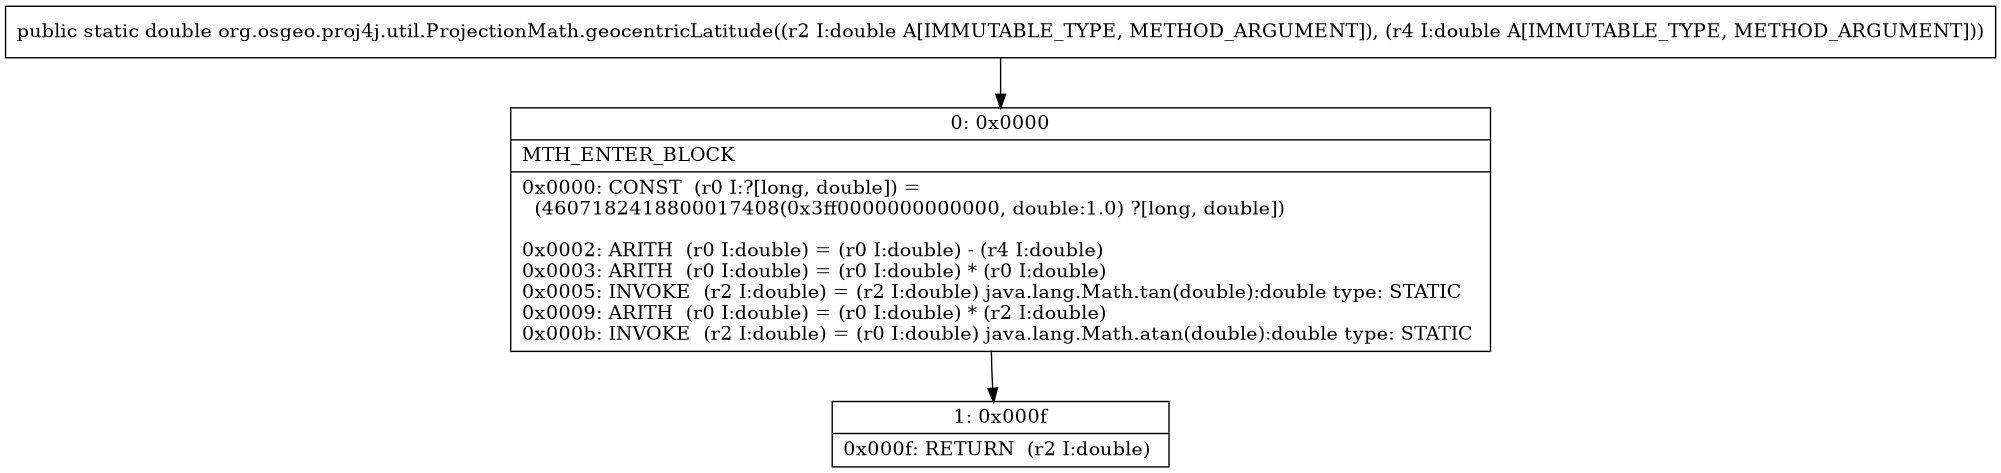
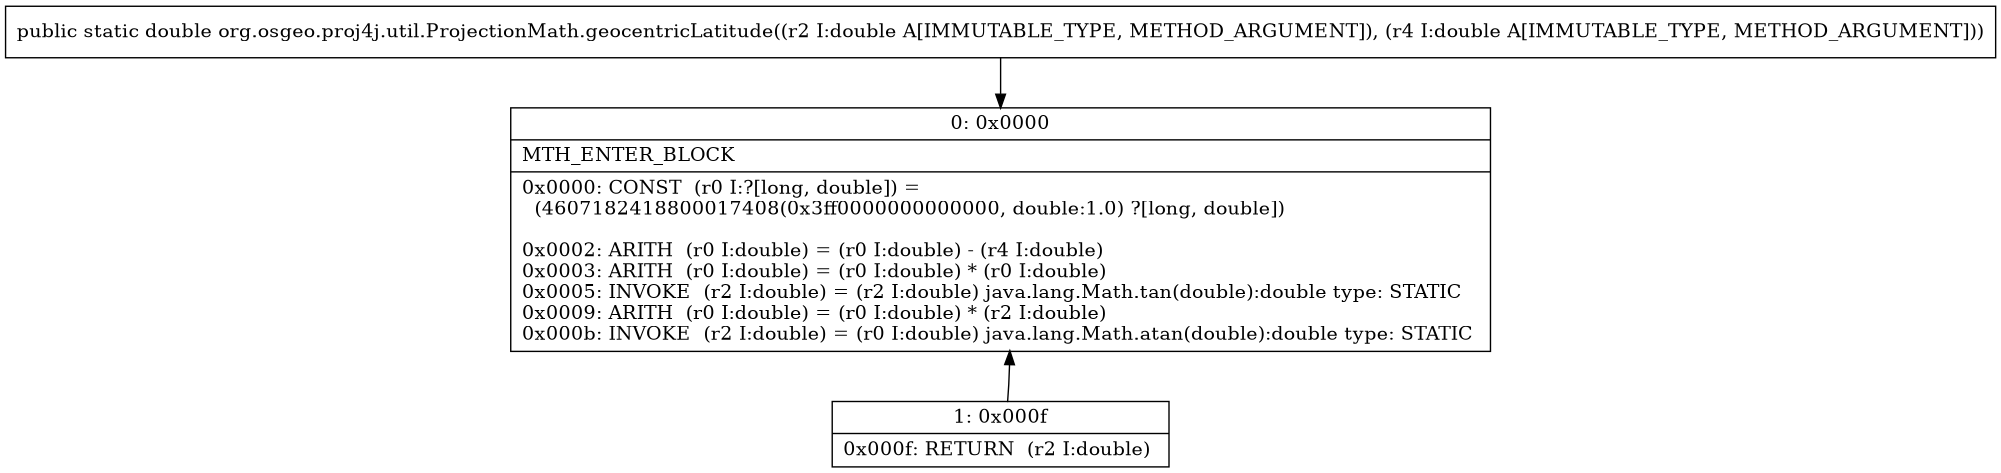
edge "0: 0x0000" -> "1: 0x000f": reversed
